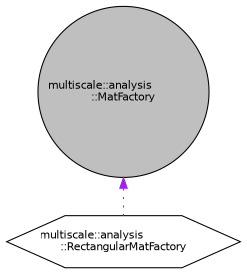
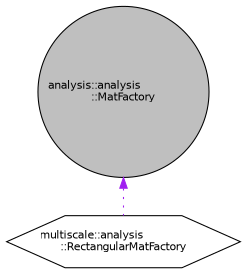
node "multiscale::analysis ::MatFactory": label "multiscale::analysis ::MatFactory" -> "analysis::analysis ::MatFactory"
